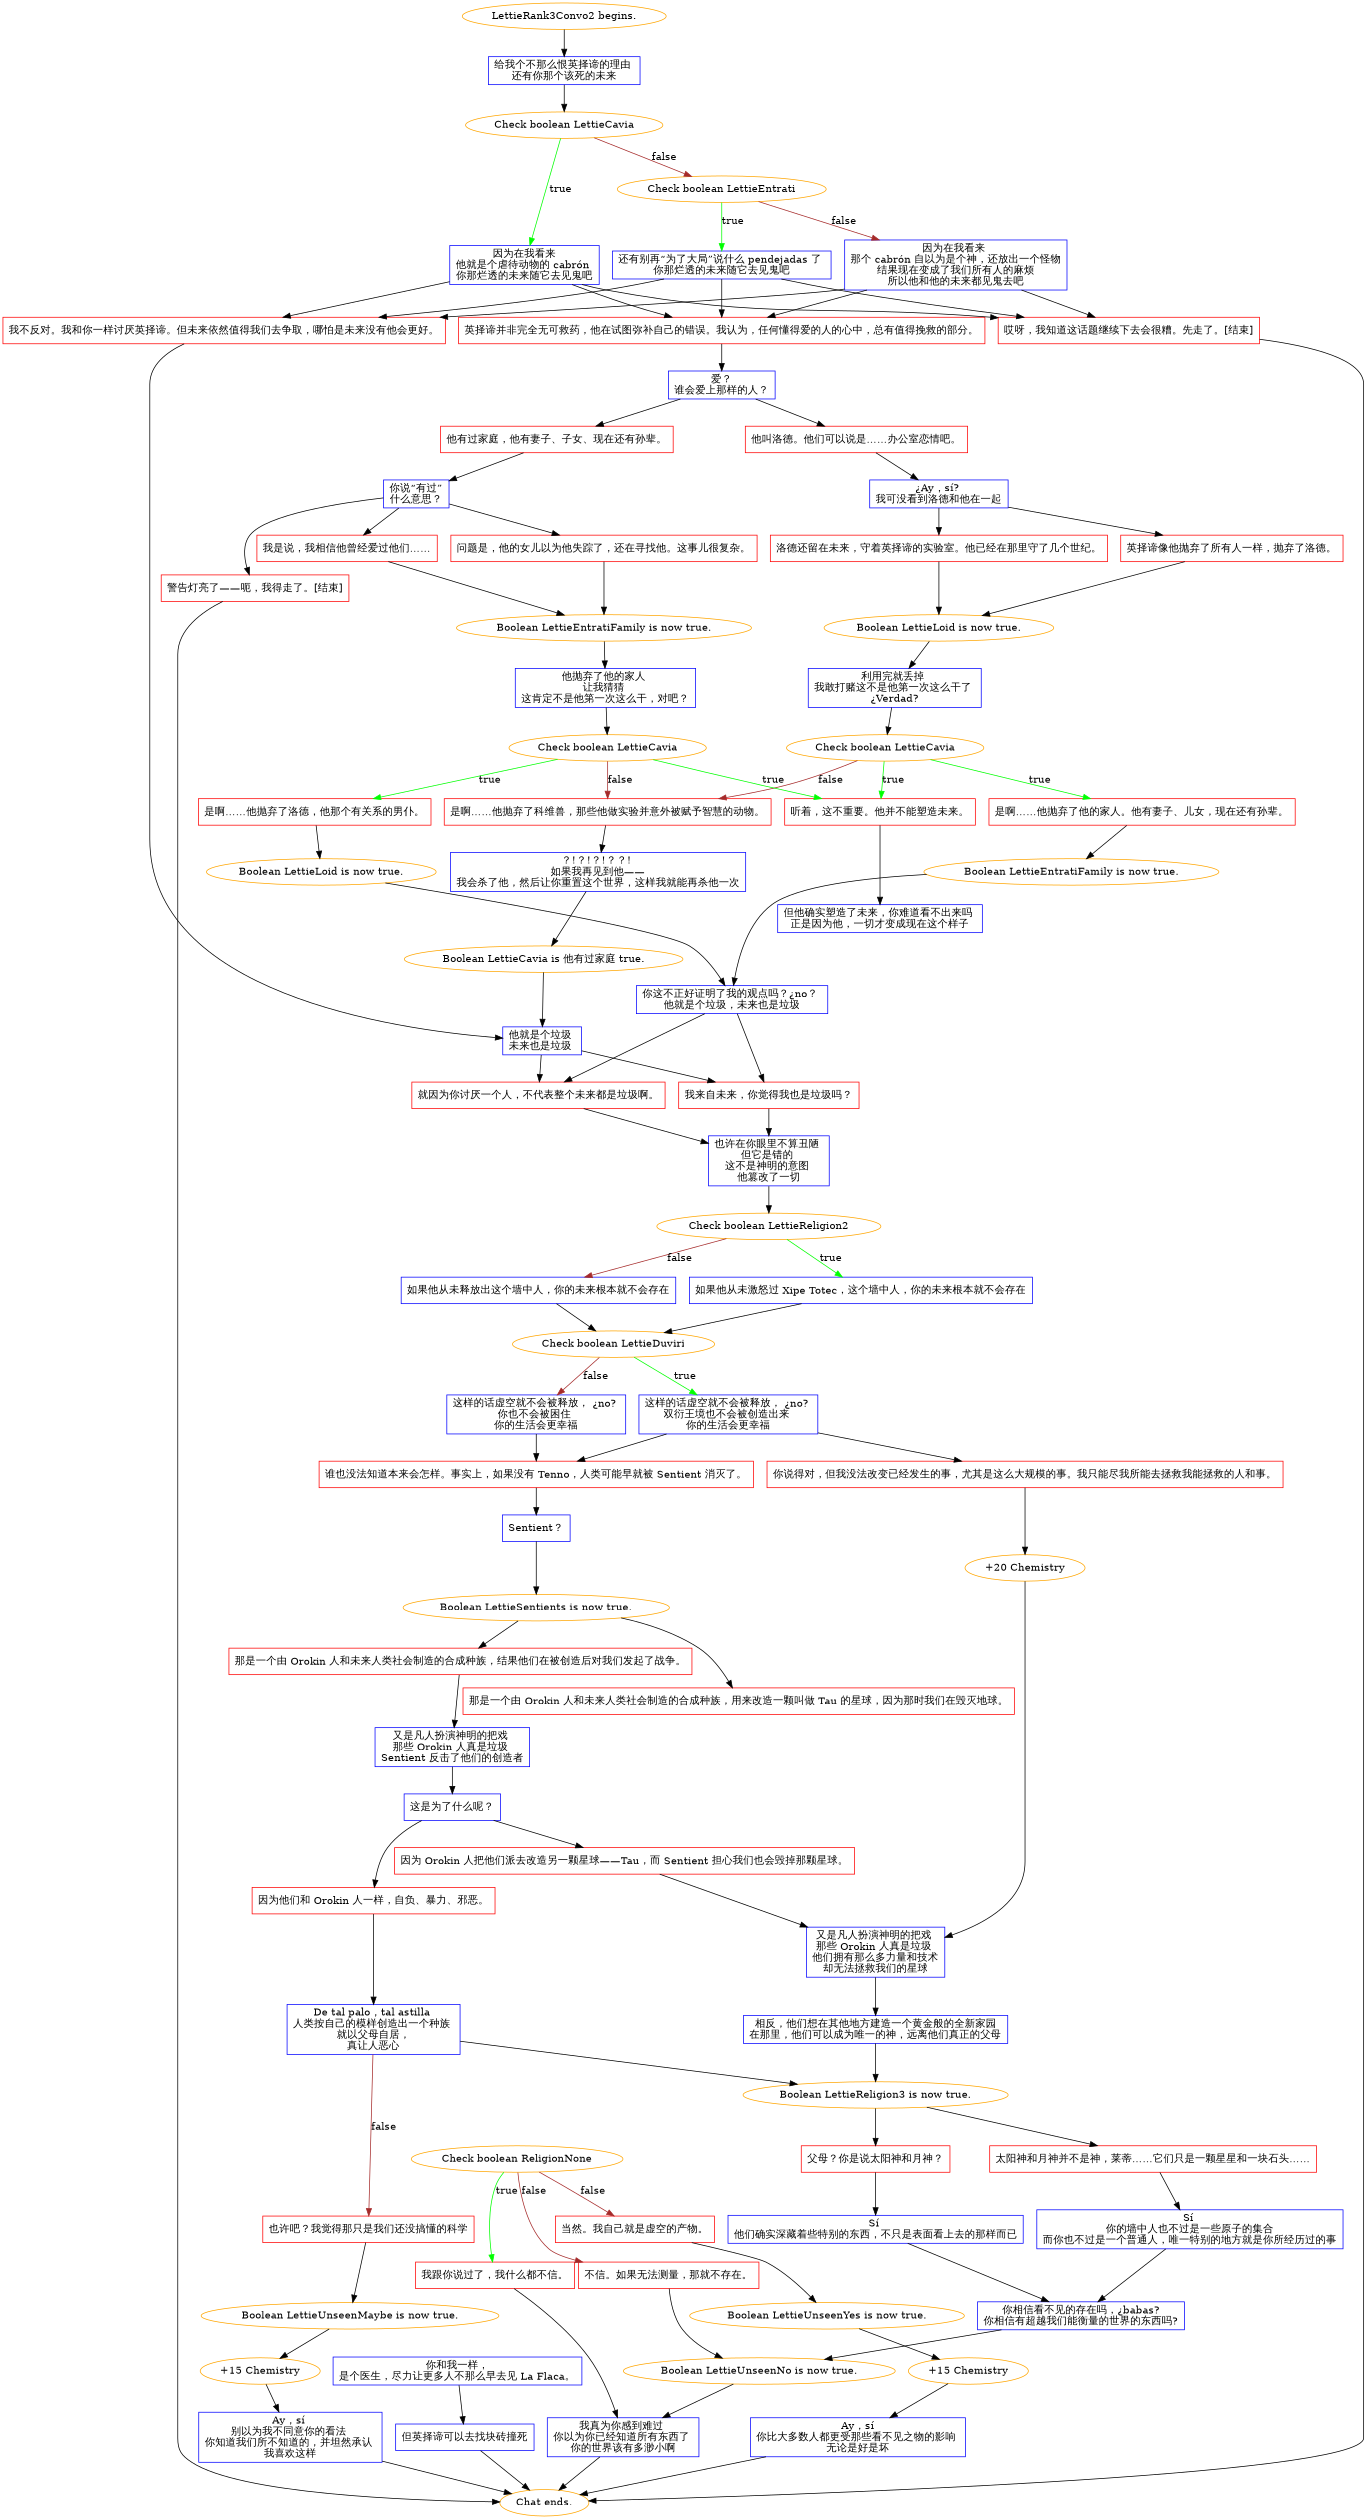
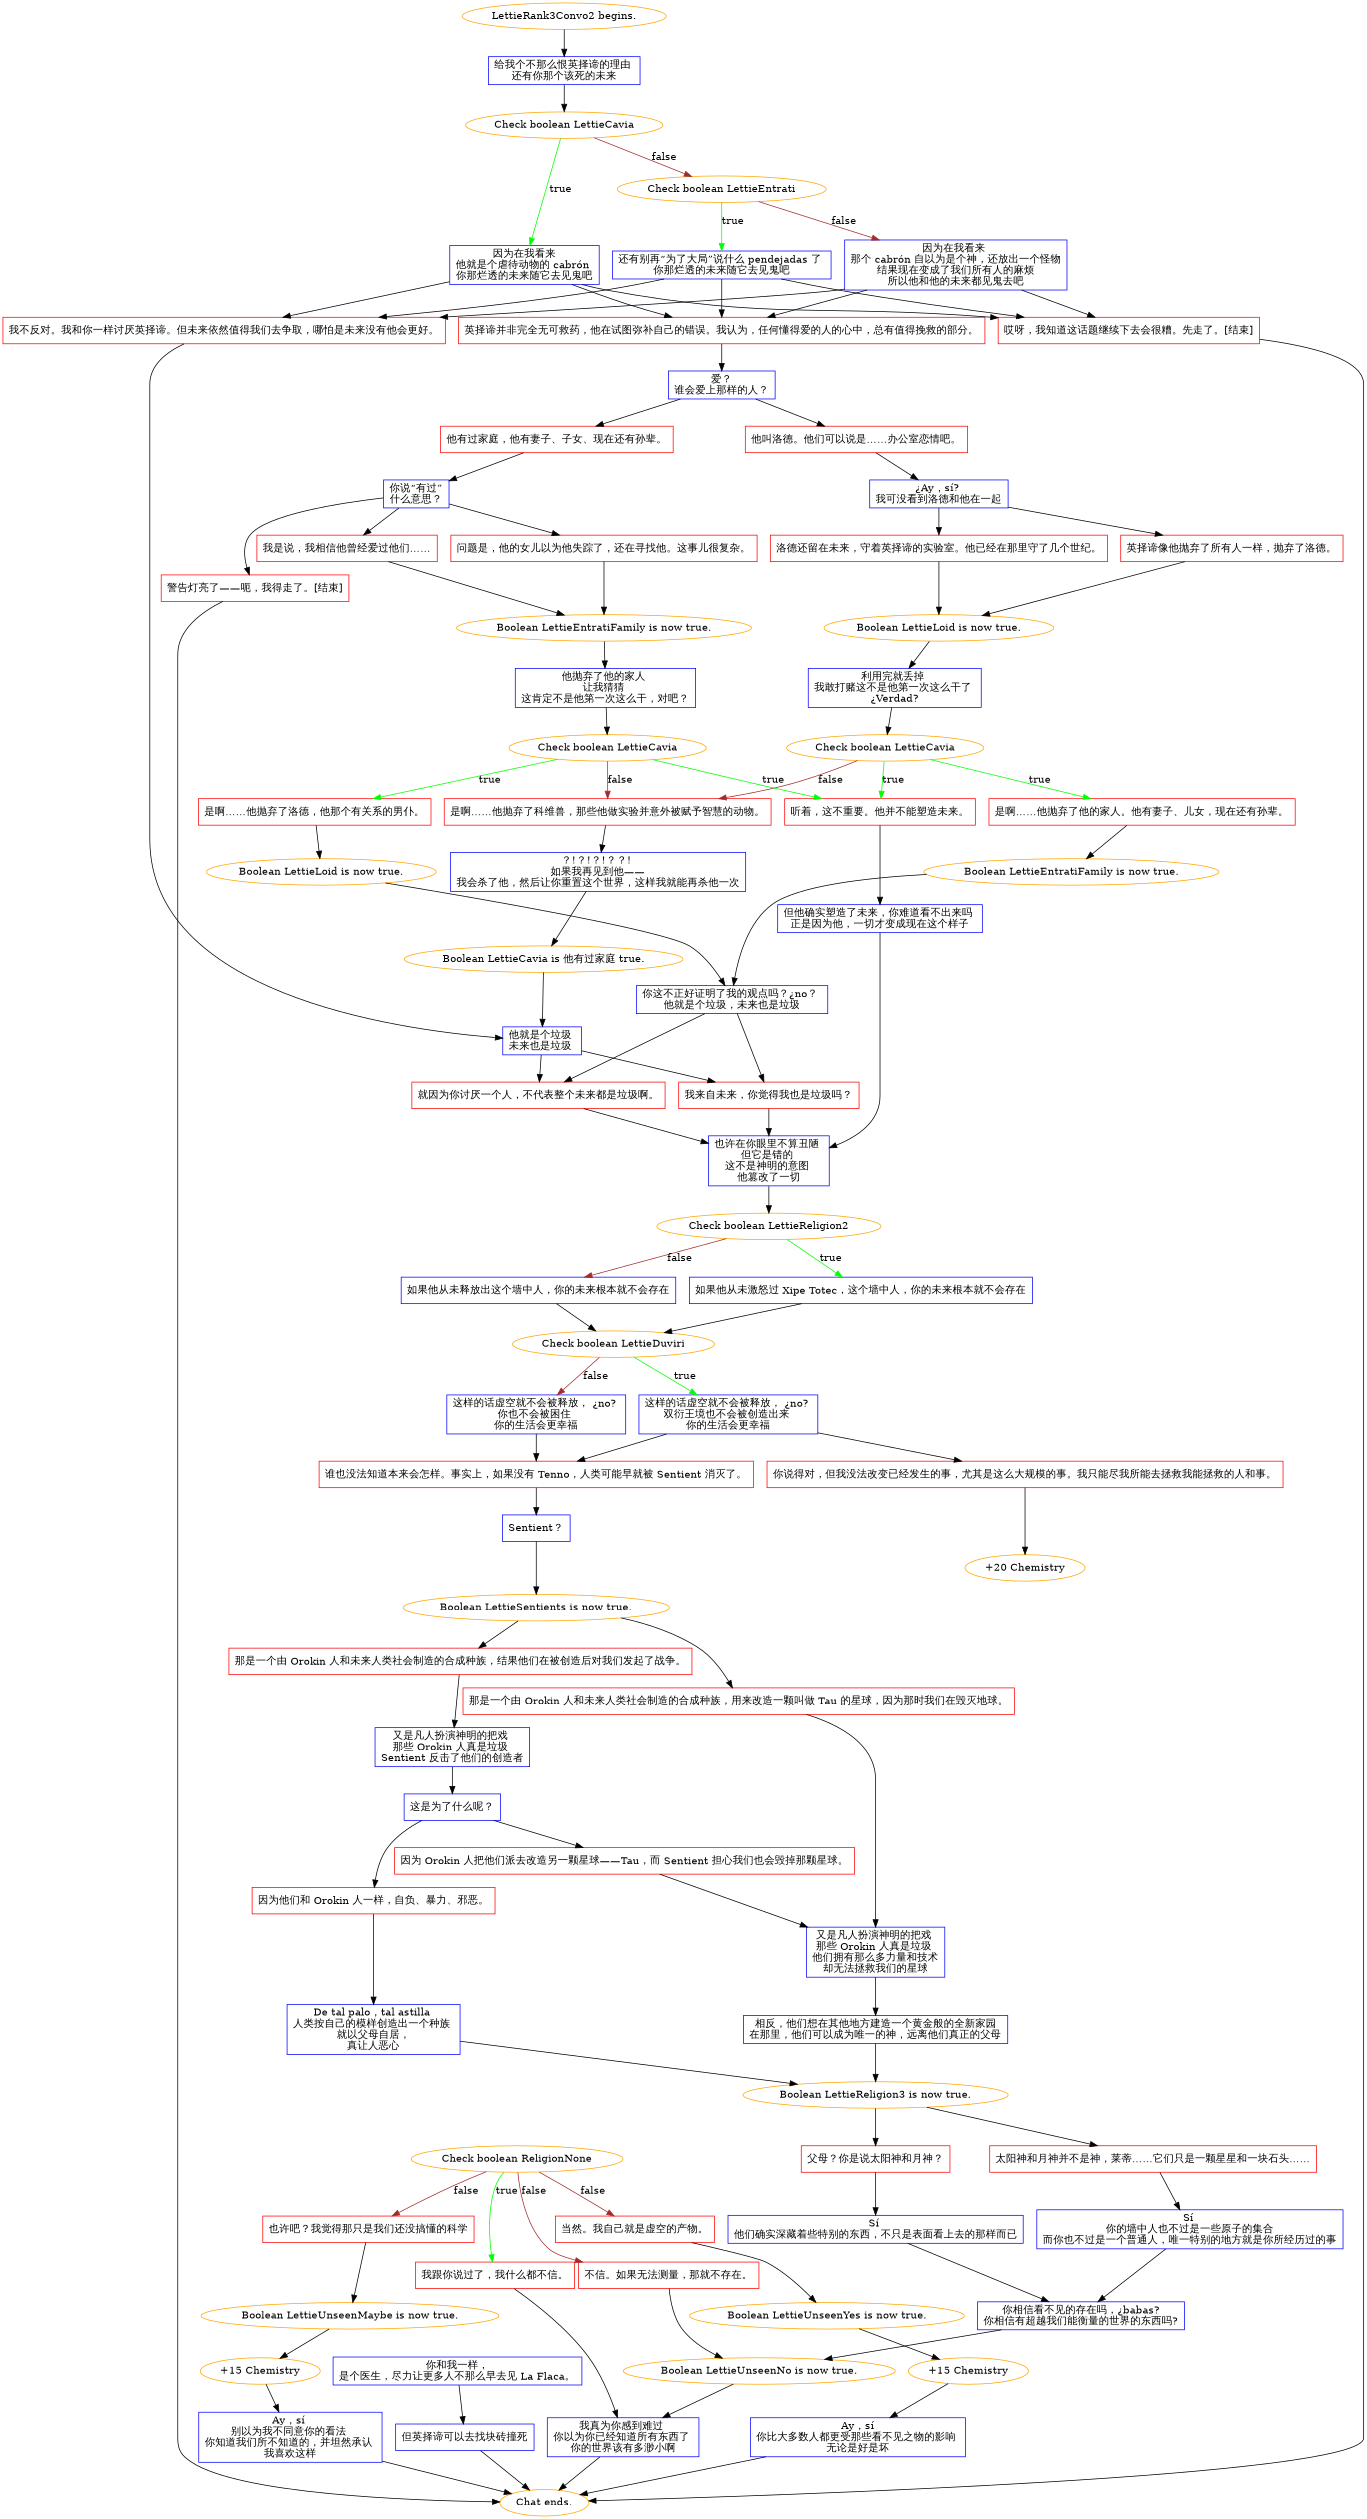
edge "但他确实塑造了未来，你难道看不出来吗 正是因为他，一切才变成现在这个样子" -> "也许在你眼里不算丑陋 但它是错的 这不是神明的意图 他篡改了一切": added
edge "+20 Chemistry" -> "又是凡人扮演神明的把戏 那些 Orokin 人真是垃圾 他们拥有那么多力量和技术 却无法拯救我们的星球": now "那是一个由 Orokin 人和未来人类社会制造的合成种族，用来改造一颗叫做 Tau 的星球，因为那时我们在毁灭地球。" -> "又是凡人扮演神明的把戏 那些 Orokin 人真是垃圾 他们拥有那么多力量和技术 却无法拯救我们的星球"
edge "De tal palo，tal astilla 人类按自己的模样创造出一个种族 就以父母自居， 真让人恶心" -> "也许吧？我觉得那只是我们还没搞懂的科学": now "Check boolean ReligionNone" -> "也许吧？我觉得那只是我们还没搞懂的科学"
